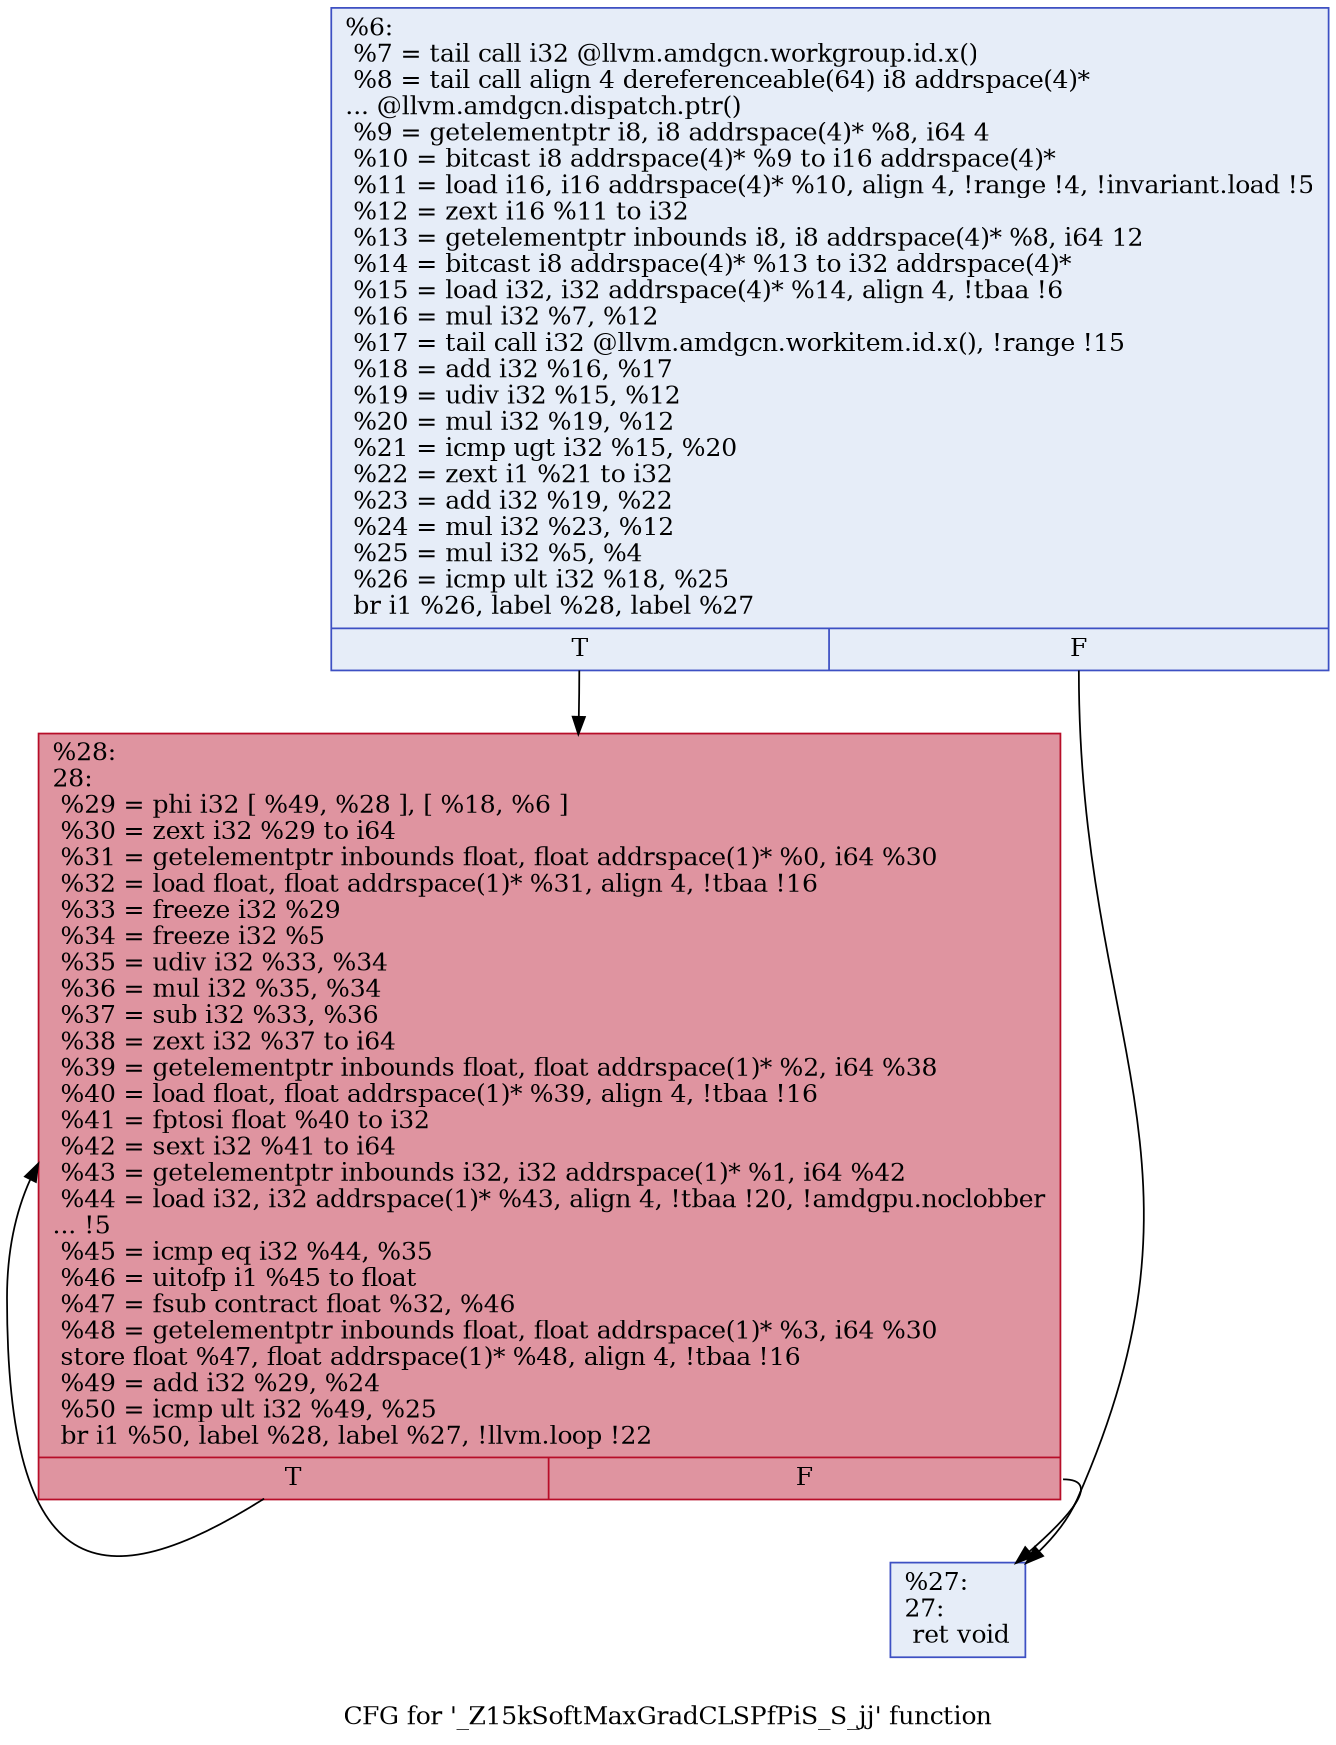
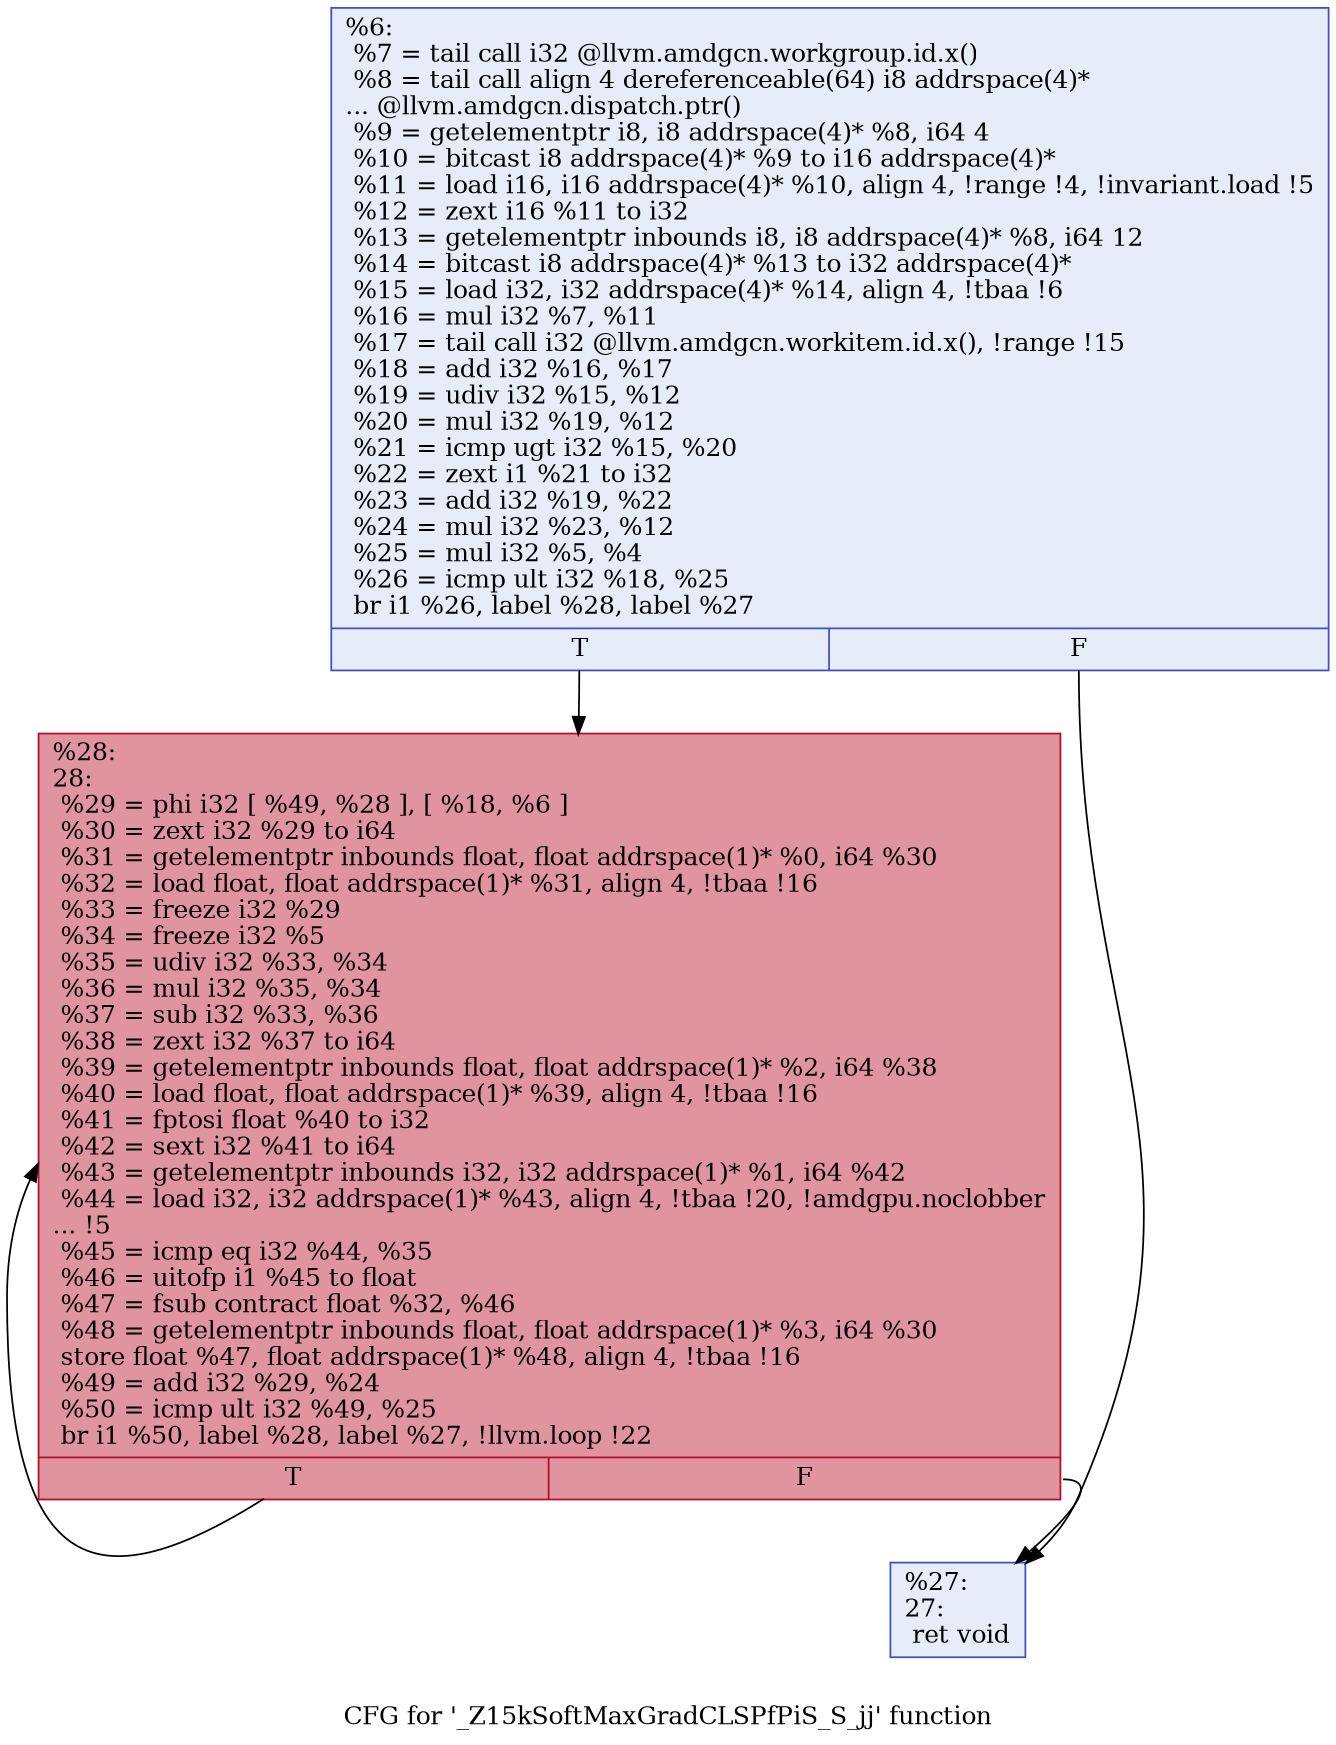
node "%6:": text "%16 = mul i32 %7, %12" -> "%16 = mul i32 %7, %11"
